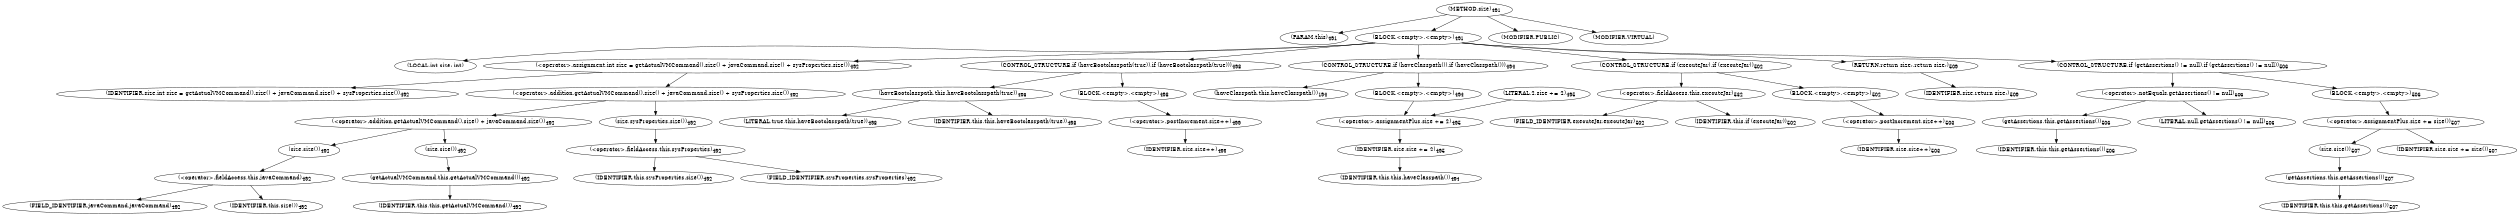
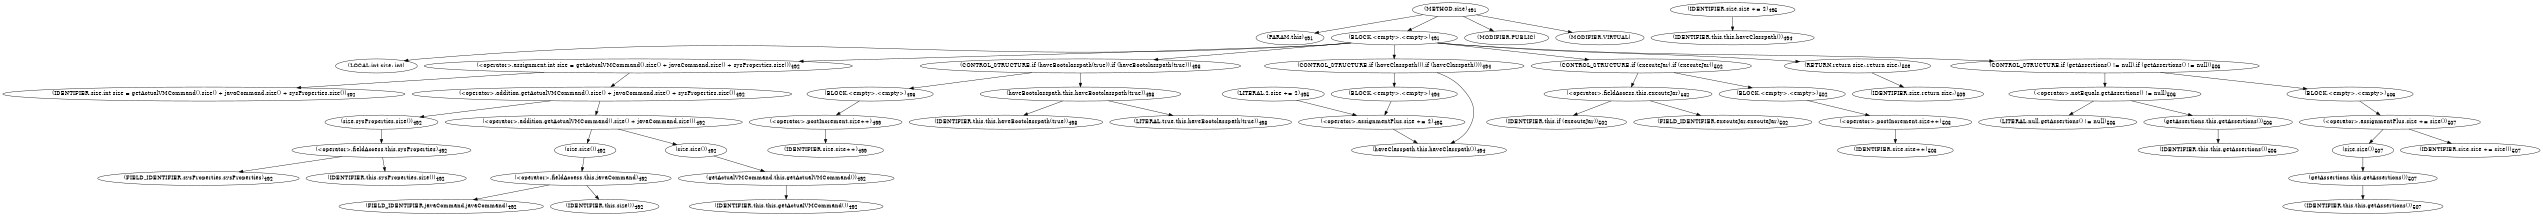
node "(haveClasspath,this.haveClasspath())": text "194" -> "494"
edge "(<operator>.assignmentPlus,size += 2)" -> "(IDENTIFIER,size,size += 2)": now "(<operator>.assignmentPlus,size += 2)" -> "(haveClasspath,this.haveClasspath())"
